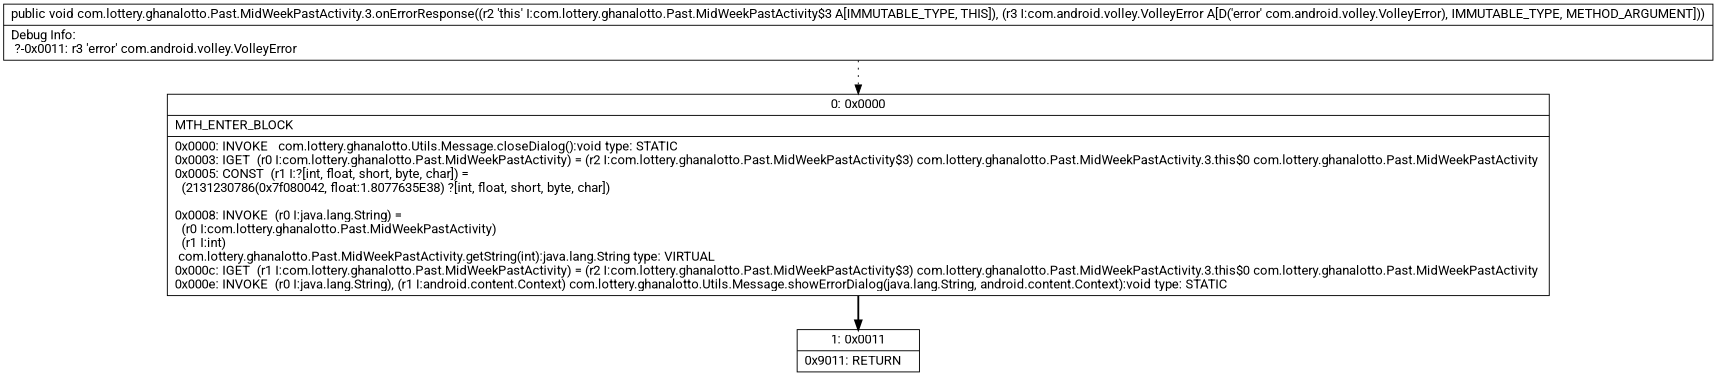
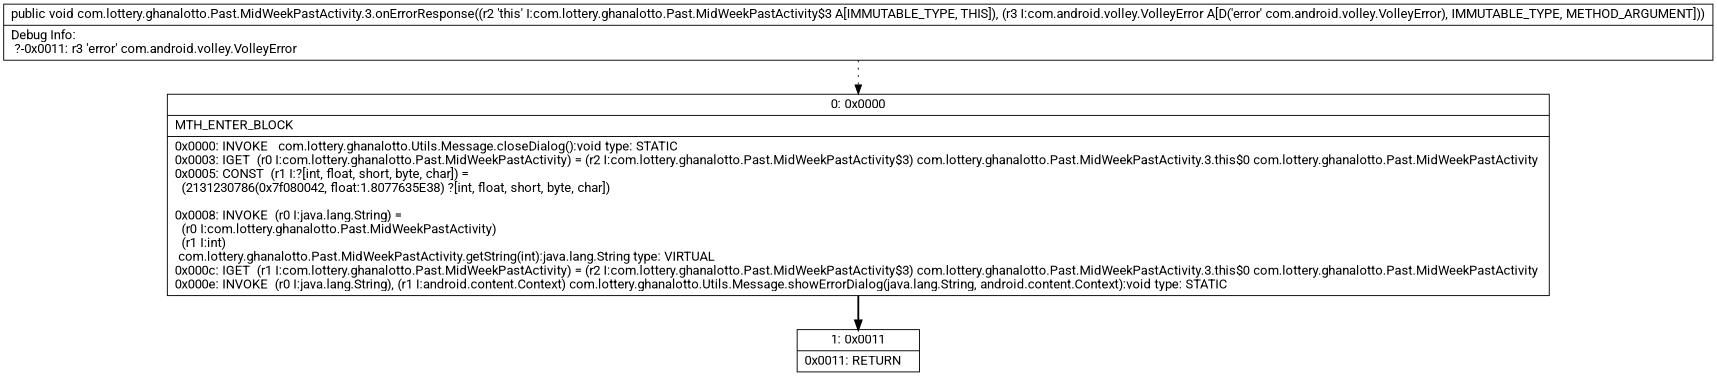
node "1: 0x0011": text "0x9011: RETURN" -> "0x0011: RETURN"
